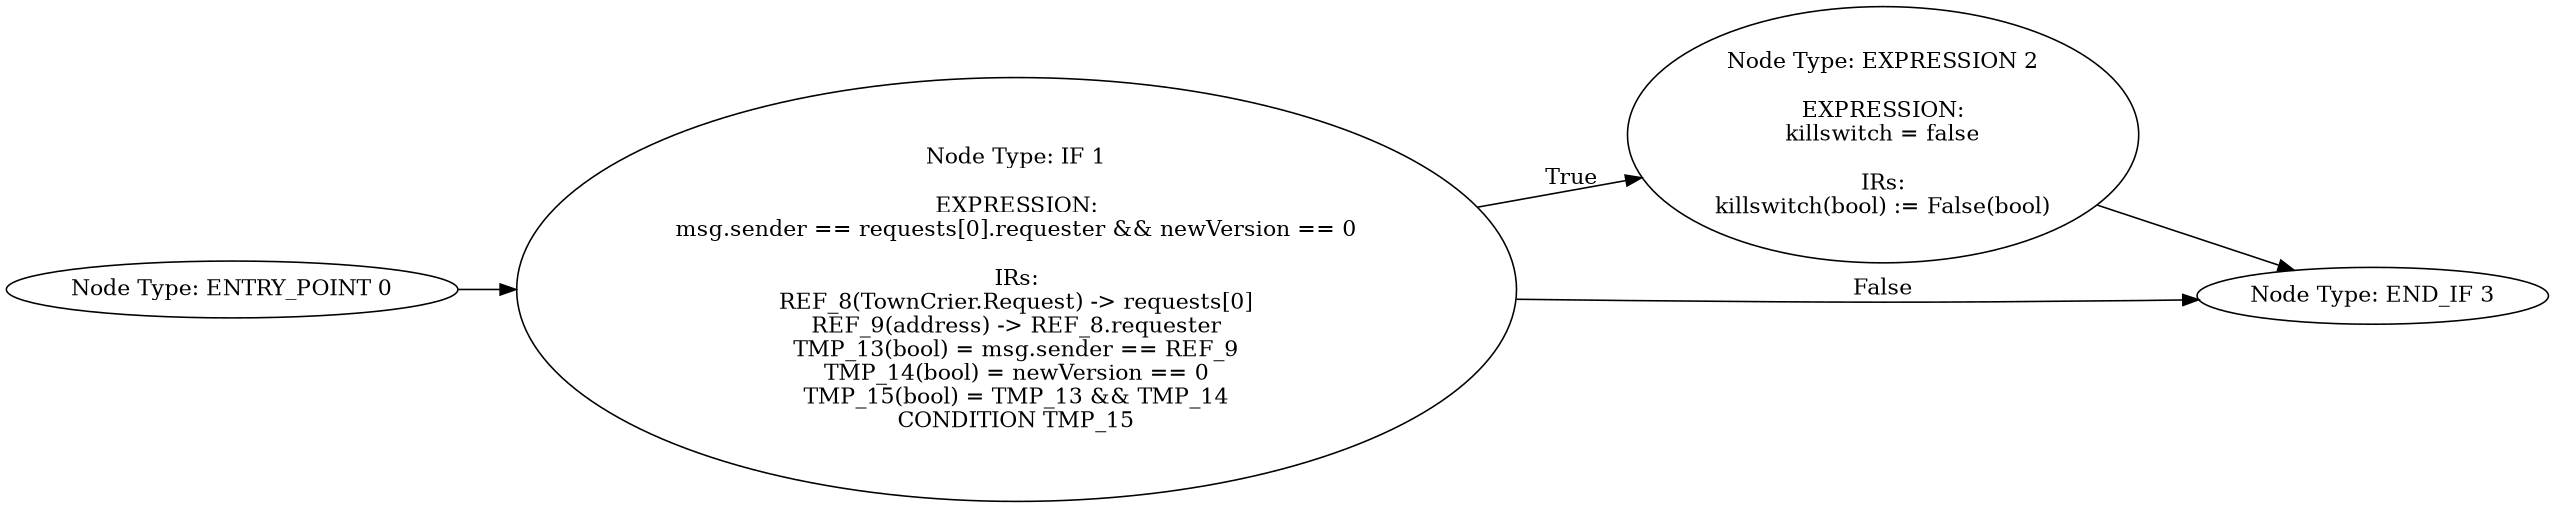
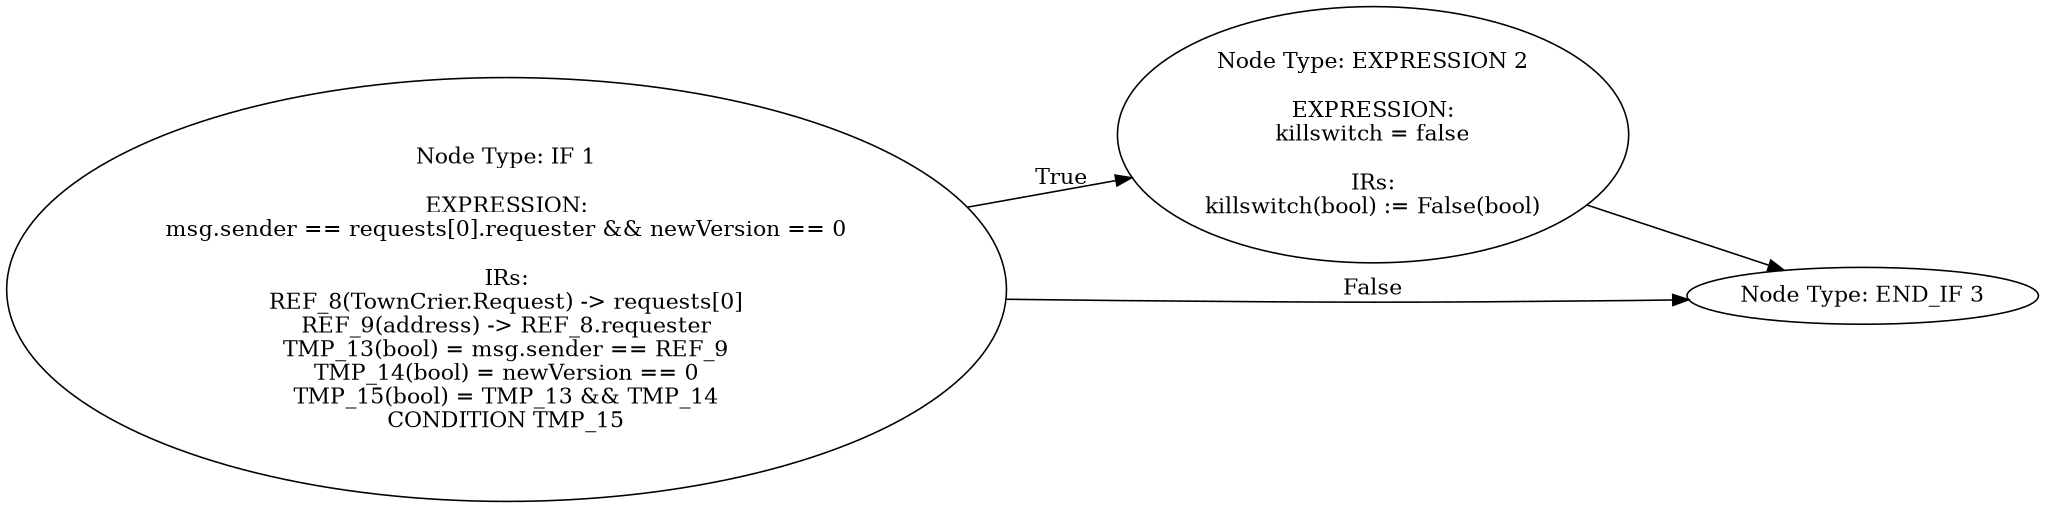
node "Node Type: ENTRY_POINT 0": removed
